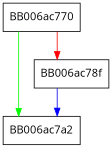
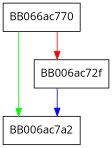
node "BB006ac770": label "BB006ac770" -> "BB066ac770"
node "BB006ac78f": label "BB006ac78f" -> "BB006ac72f"
